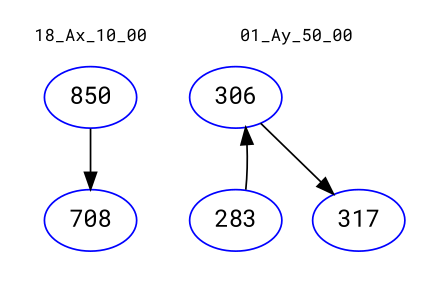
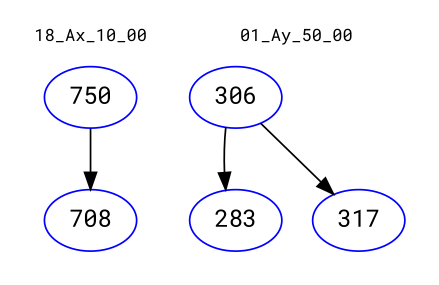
node "850": label "850" -> "750"
edge "283" -> "306": reversed
